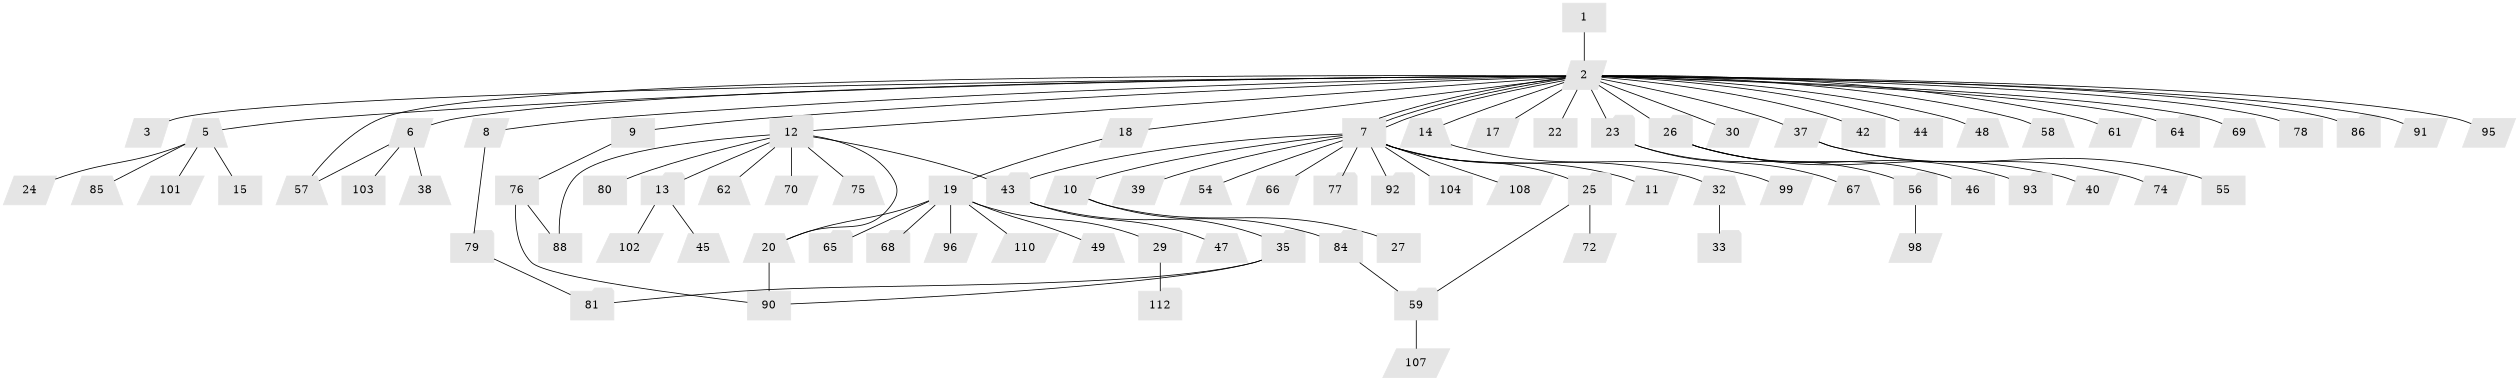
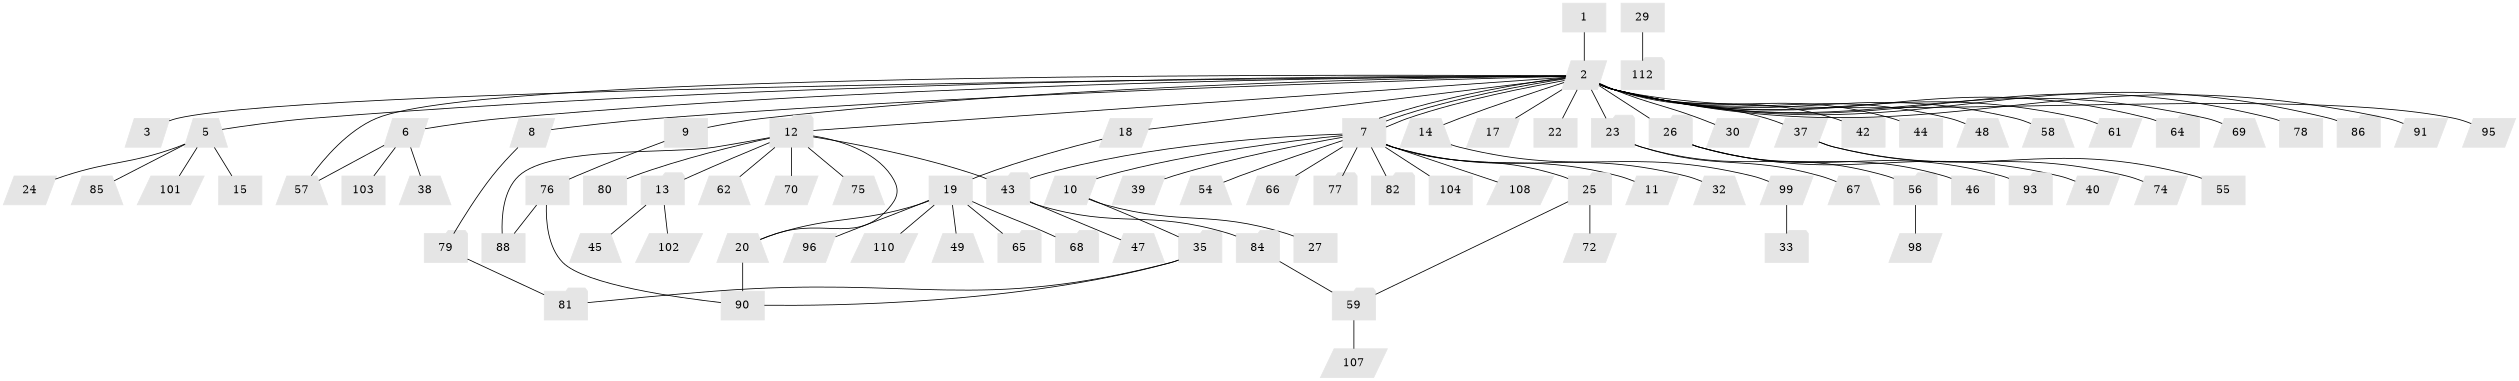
node "92": label "92" -> "82"
edge "19" -- "29": removed
edge "32" -- "33": now "99" -- "33"
